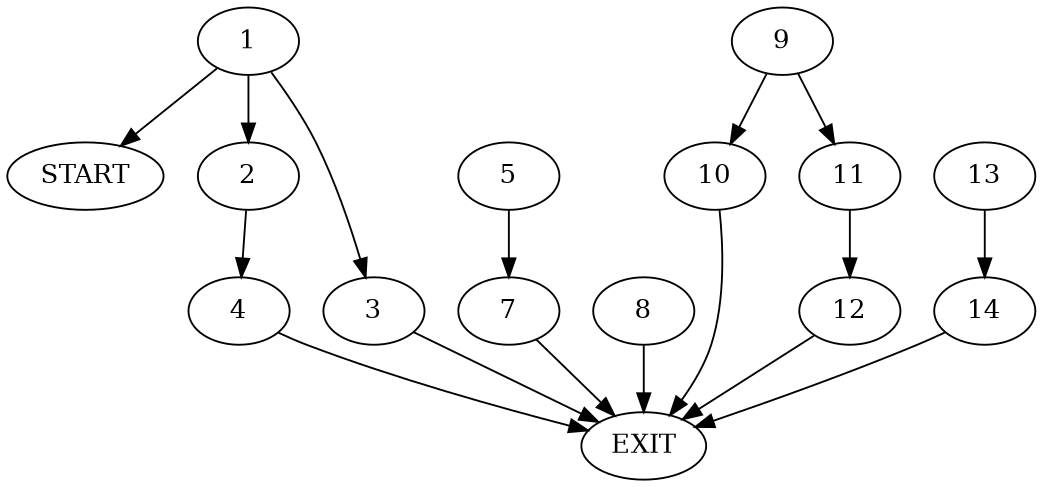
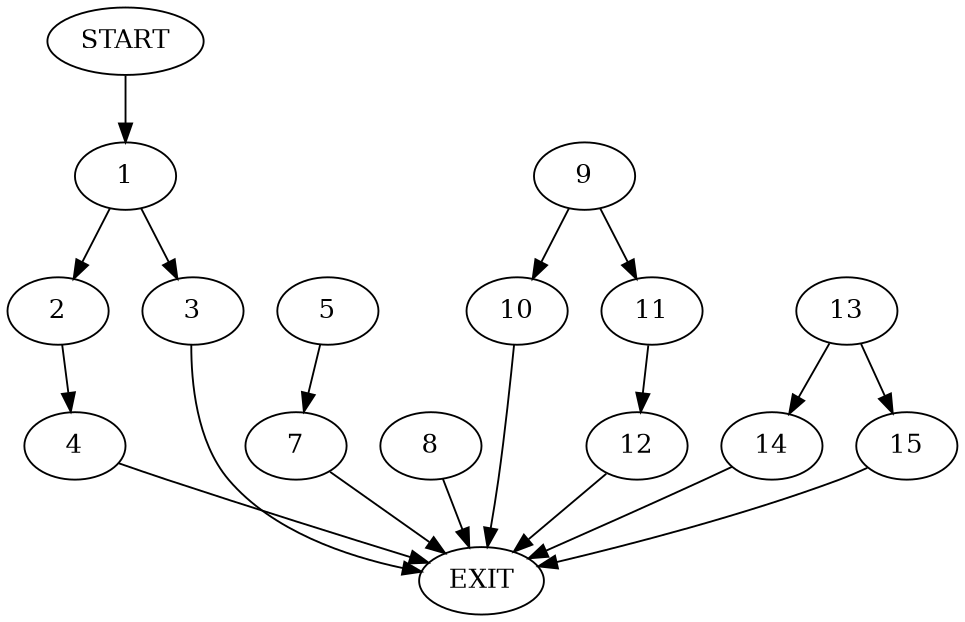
edge "1" -> "START": reversed
node "15": added
